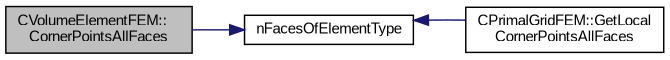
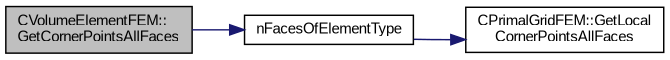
edge "CPrimalGridFEM::GetLocal CornerPointsAllFaces" -> "nFacesOfElementType": reversed
node "CVolumeElementFEM:: CornerPointsAllFaces": label "CVolumeElementFEM:: CornerPointsAllFaces" -> "CVolumeElementFEM:: GetCornerPointsAllFaces"
